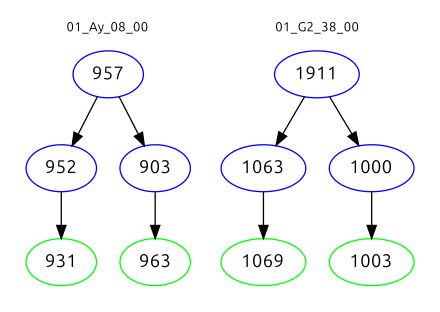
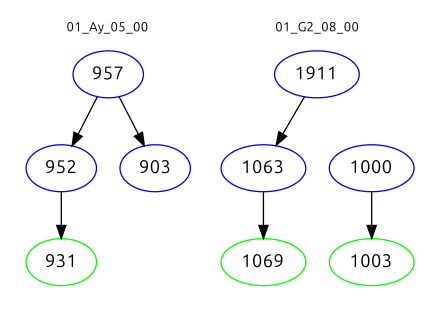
cluster "01_Ay_08_00": label "01_Ay_08_00" -> "01_Ay_05_00"
cluster "01_G2_38_00": label "01_G2_38_00" -> "01_G2_08_00"
edge "1911" -> "1000": removed
node "963": removed
